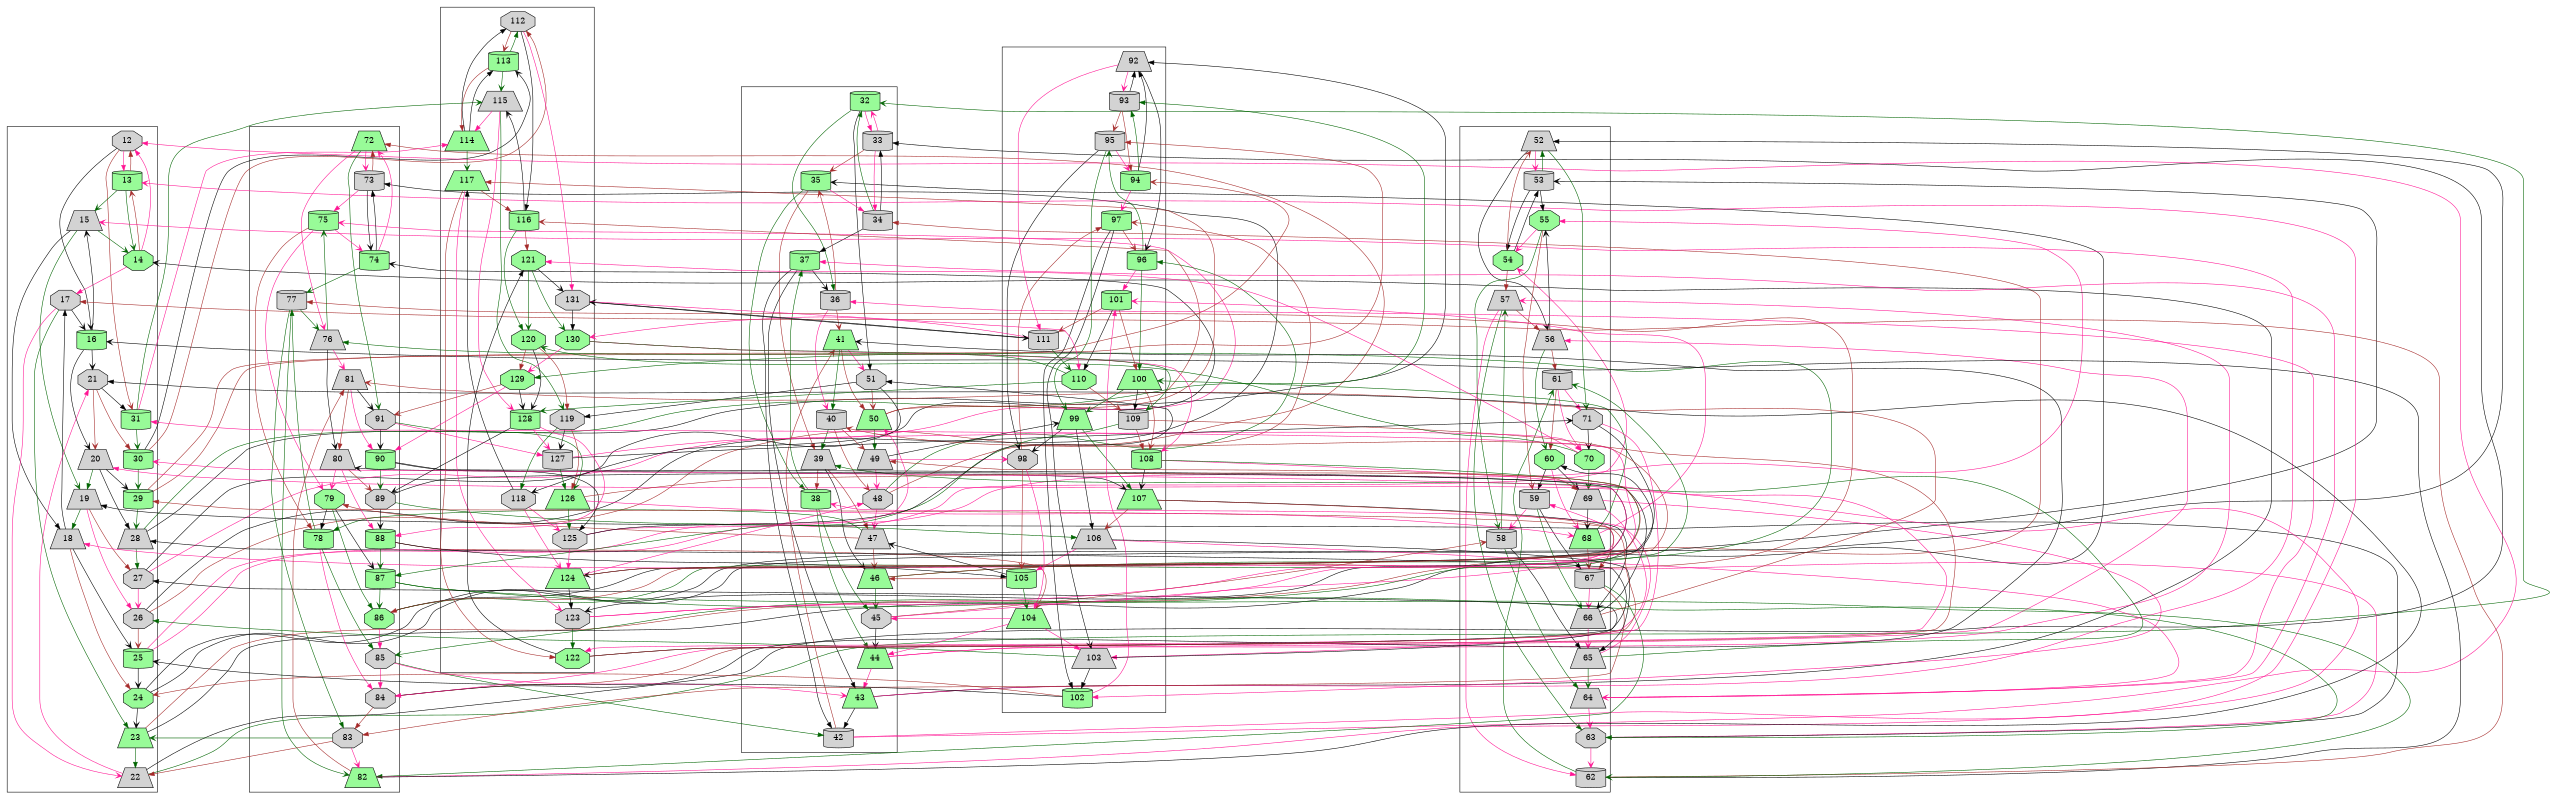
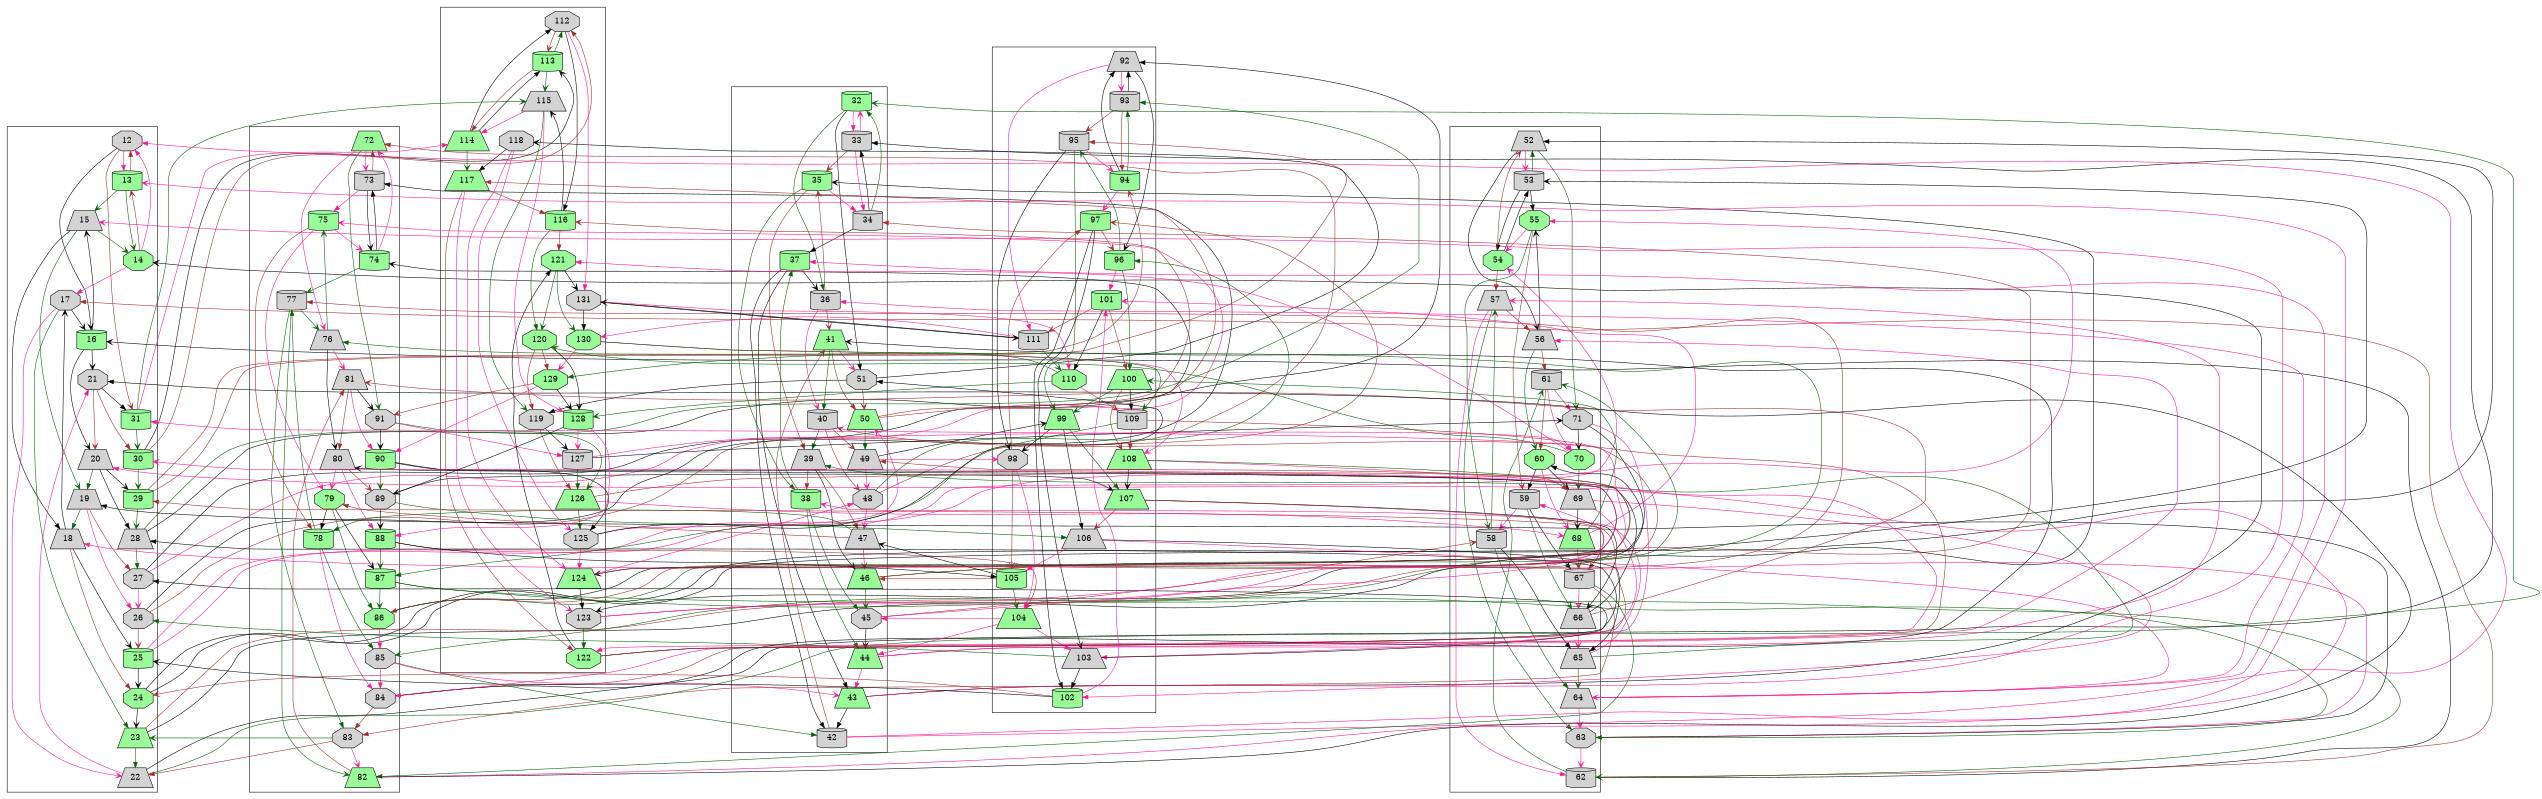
edge "18" -> "17": arrowhead normal -> vee
edge "119" -> "118": removed
node "108": shape cylinder -> trapezium
